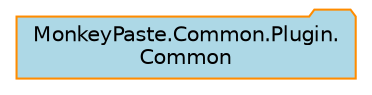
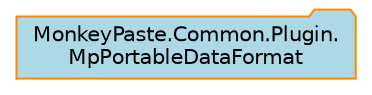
node "MonkeyPaste.Common.Plugin. Common": label "MonkeyPaste.Common.Plugin. Common" -> "MonkeyPaste.Common.Plugin. MpPortableDataFormat"
